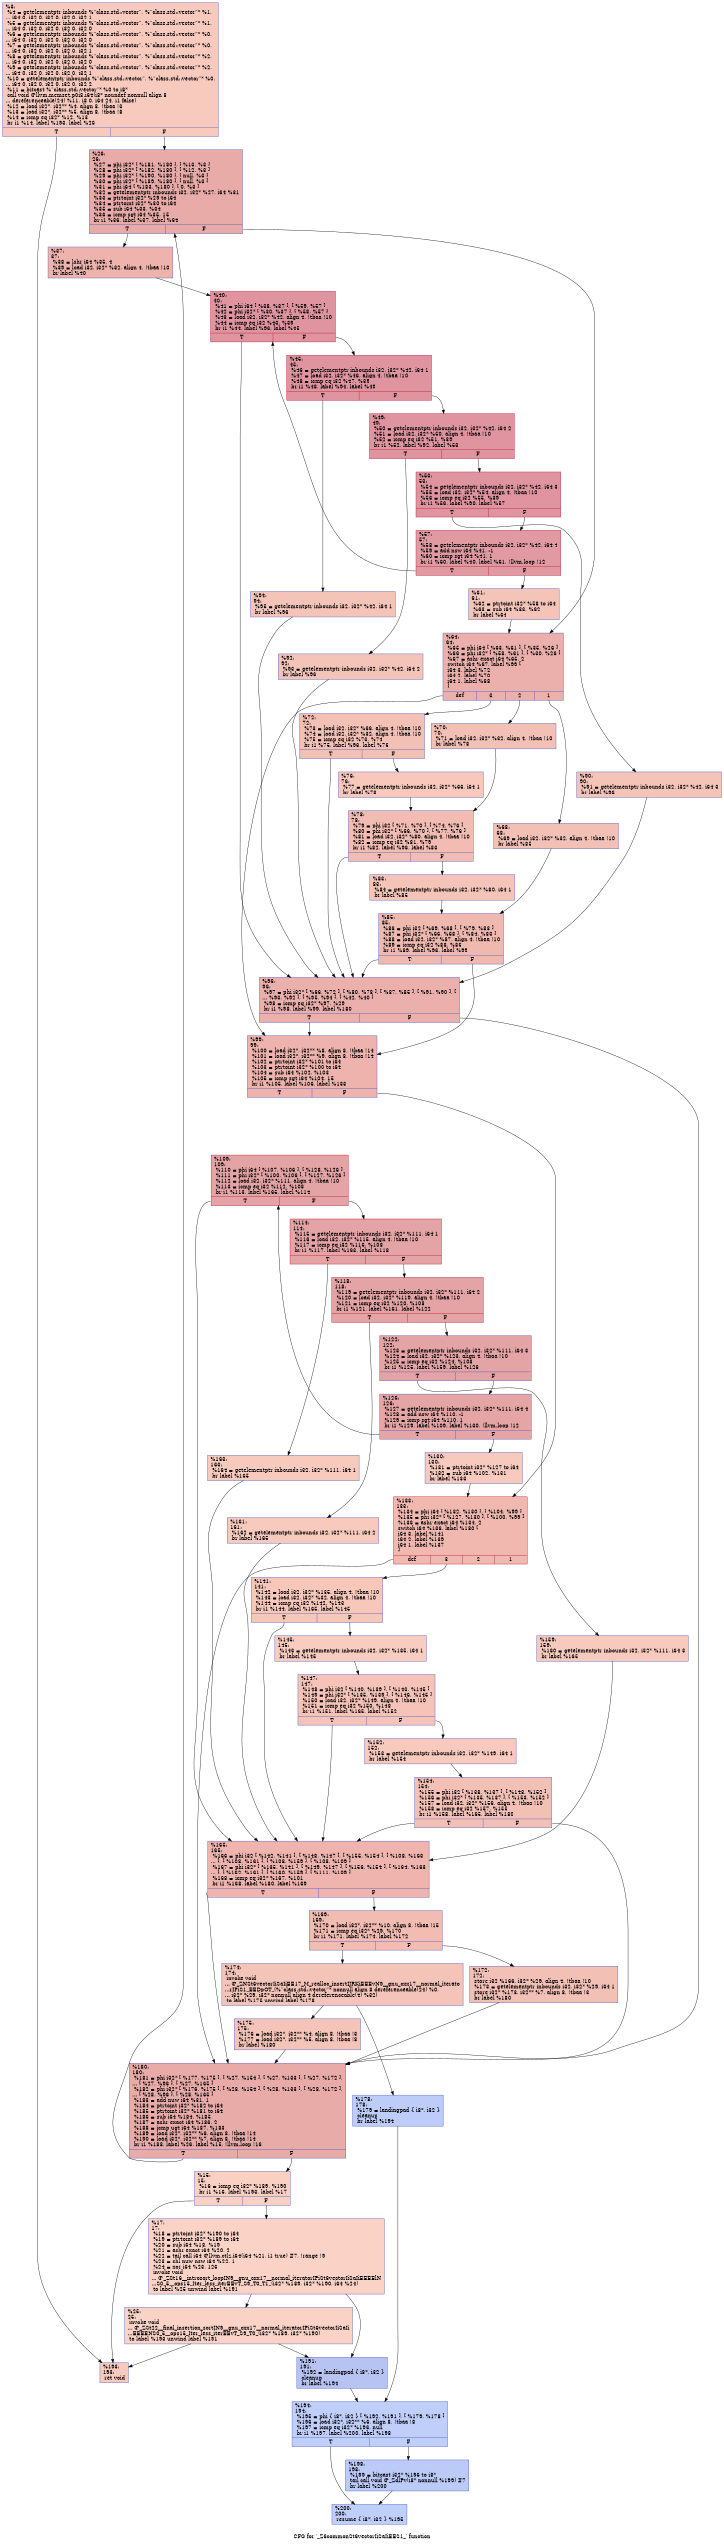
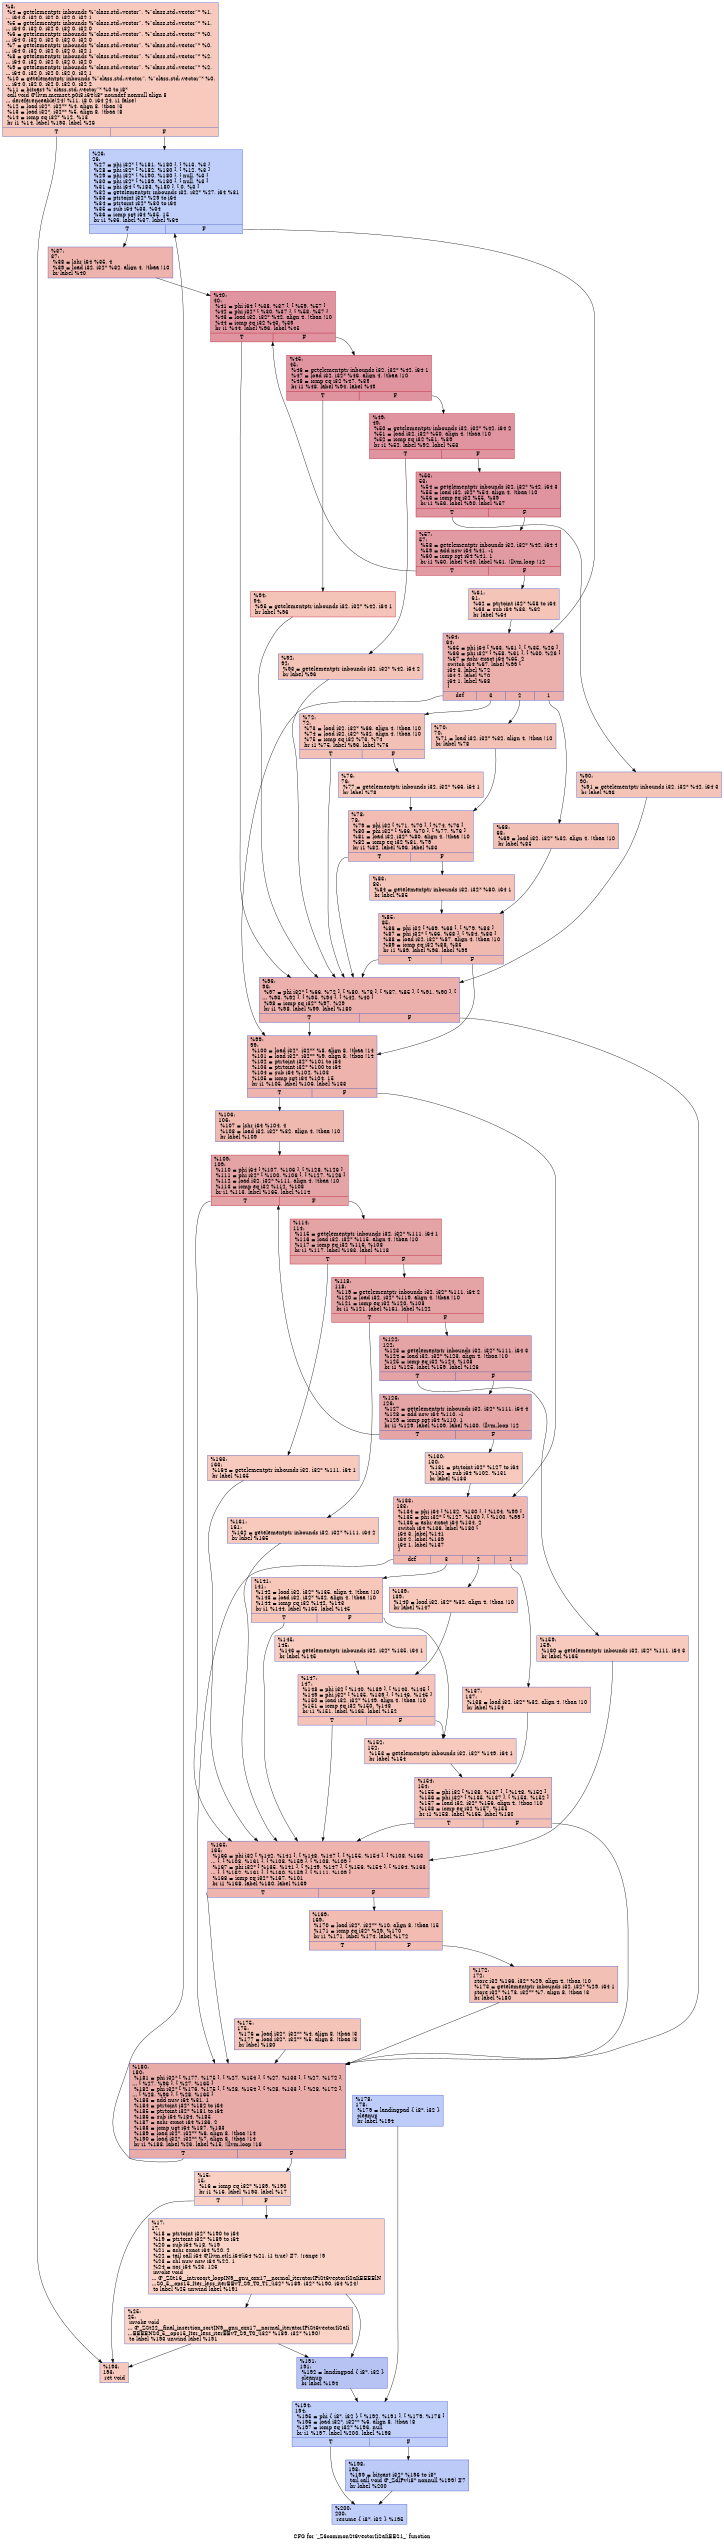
node "%26:": fillcolor #cc403a70 -> #7093f370
node "%94:": color #3d50c3ff -> #b70d28ff
node "%106:": added
node "%133:": color #b70d28ff -> #3d50c3ff
node "%139:": added
edge "%141:" -> "%145:": now "%141:" -> "%152:"
node "%137:": added
node "%174:": removed
